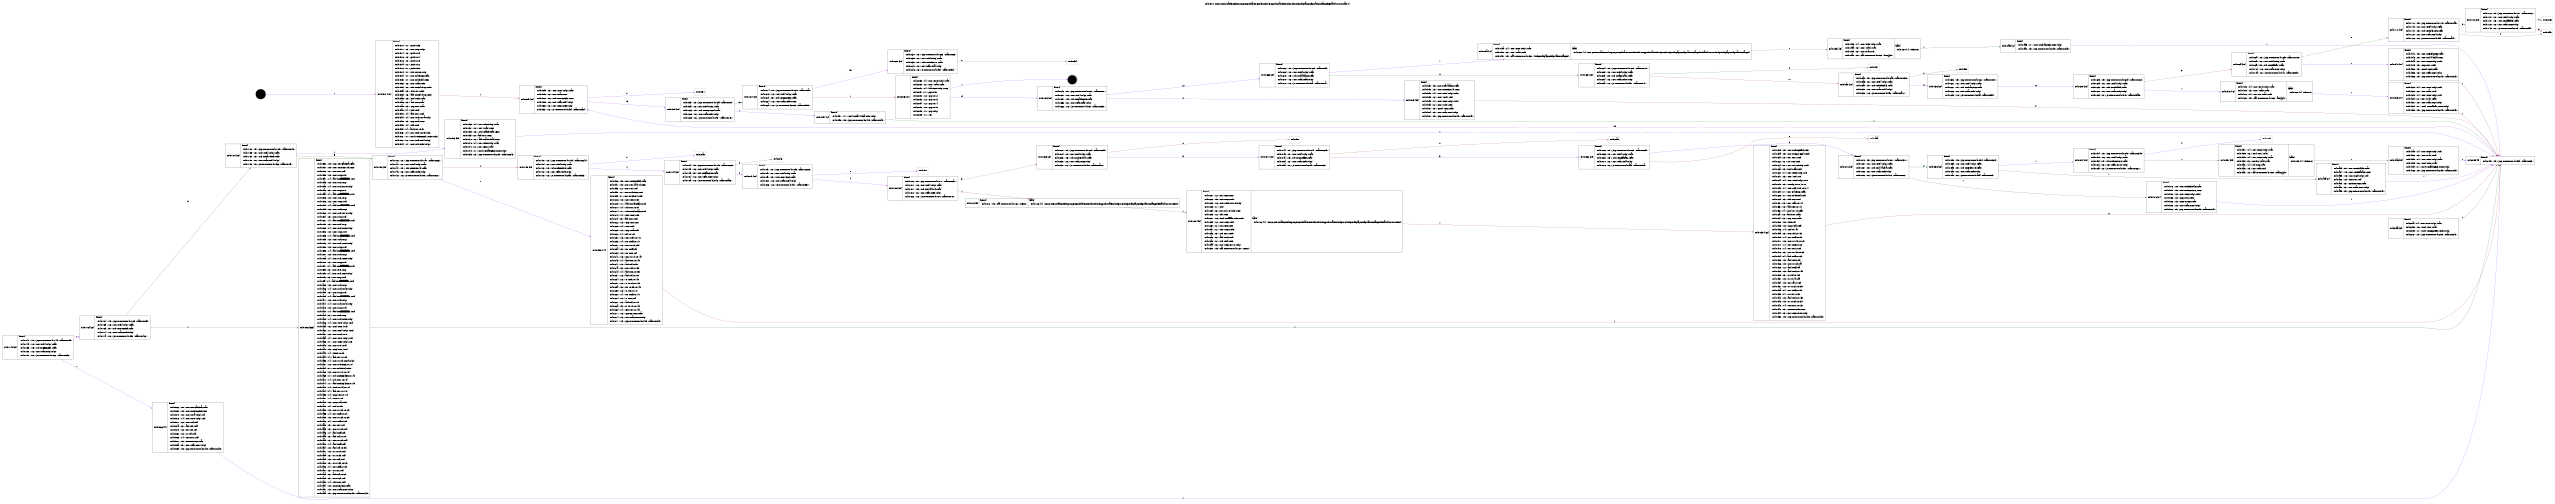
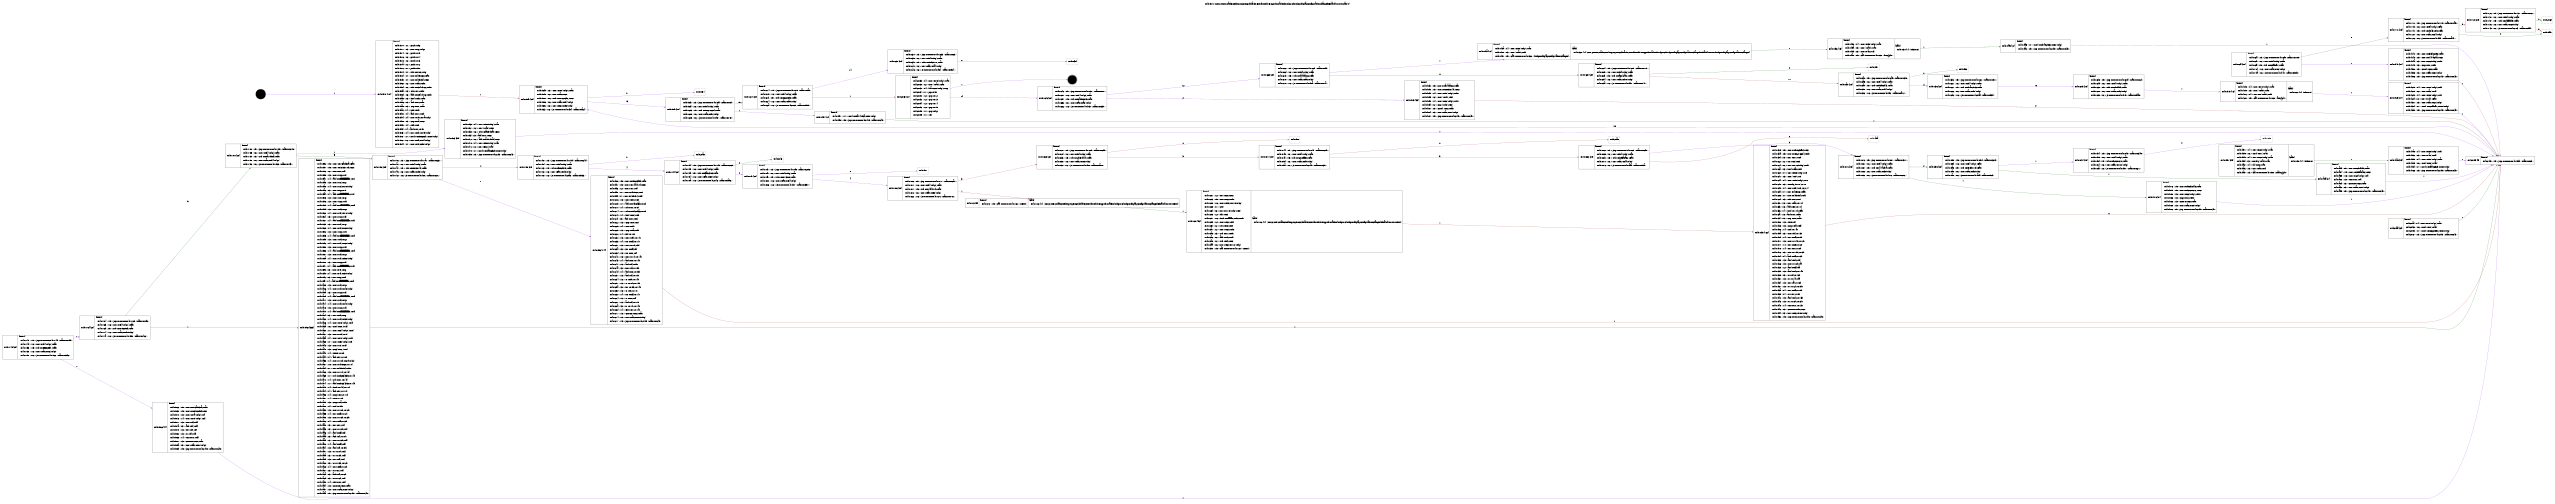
edge "0x401614 [28]" -> "0x401630 [28]": label " 15" -> " 14"
edge "0x4016d8 [28]" -> "0x4016f4 [28]": removed, label "9"
edge "0x4018b4 [28]" -> "0x401b91 [29]": removed, label "1"
